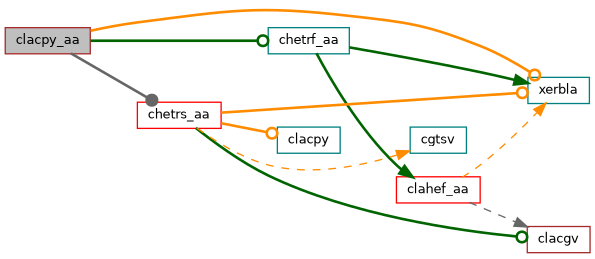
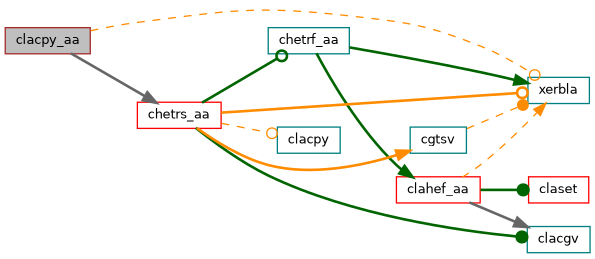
edge "clacpy_aa" -> "xerbla": style bold -> dashed
edge "clacpy_aa" -> "chetrf_aa": now "chetrs_aa" -> "chetrf_aa"
edge "clacpy_aa" -> "chetrs_aa": arrowhead dot -> normal
edge "cgtsv" -> "xerbla": added
edge "chetrs_aa" -> "clacpy": style bold -> dashed
edge "chetrs_aa" -> "cgtsv": style dashed -> bold
node "claset": added
edge "chetrs_aa" -> "clacgv": arrowhead odot -> dot
edge "clahef_aa" -> "clacgv": style dashed -> bold
node "clacgv": color brown -> teal
